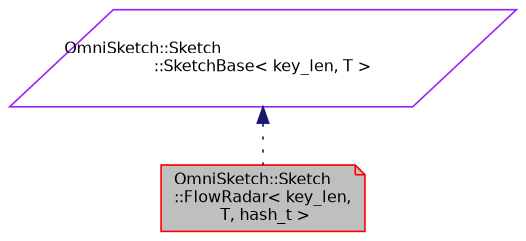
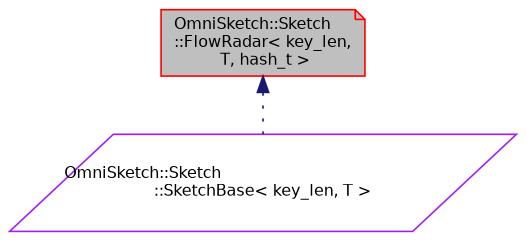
edge "OmniSketch::Sketch ::FlowRadar< key_len, T, hash_t >" -> "OmniSketch::Sketch ::SketchBase< key_len, T >": reversed
